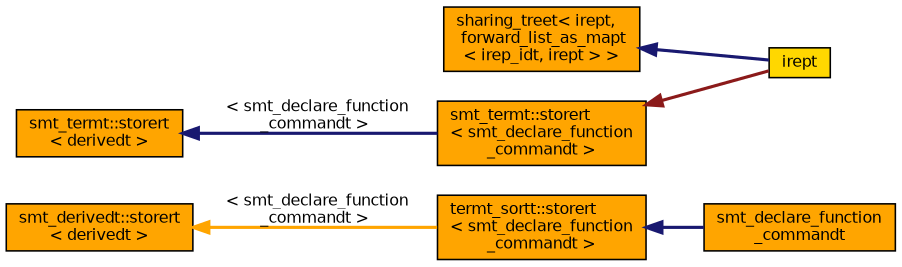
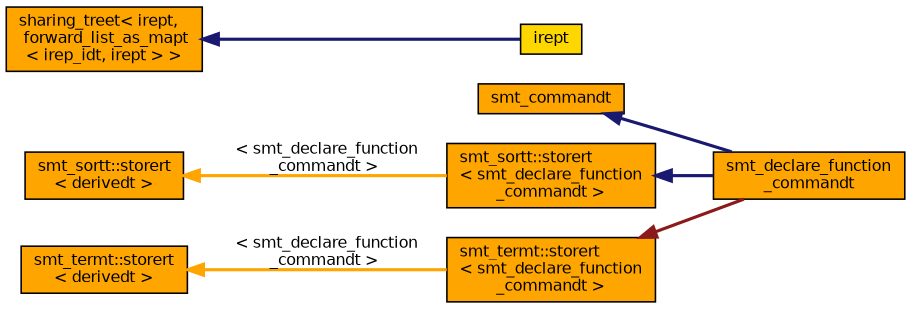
edge "irept" -> "smt_termt::storert < smt_declare_function _commandt >": now "smt_declare_function _commandt" -> "smt_termt::storert < smt_declare_function _commandt >"
node "smt_commandt": added
edge "smt_termt::storert < smt_declare_function _commandt >" -> "smt_termt::storert < derivedt >": color midnightblue -> orange
node "smt_derivedt::storert < derivedt >": label "smt_derivedt::storert < derivedt >" -> "smt_sortt::storert < derivedt >"
node "termt_sortt::storert < smt_declare_function _commandt >": label "termt_sortt::storert < smt_declare_function _commandt >" -> "smt_sortt::storert < smt_declare_function _commandt >"
